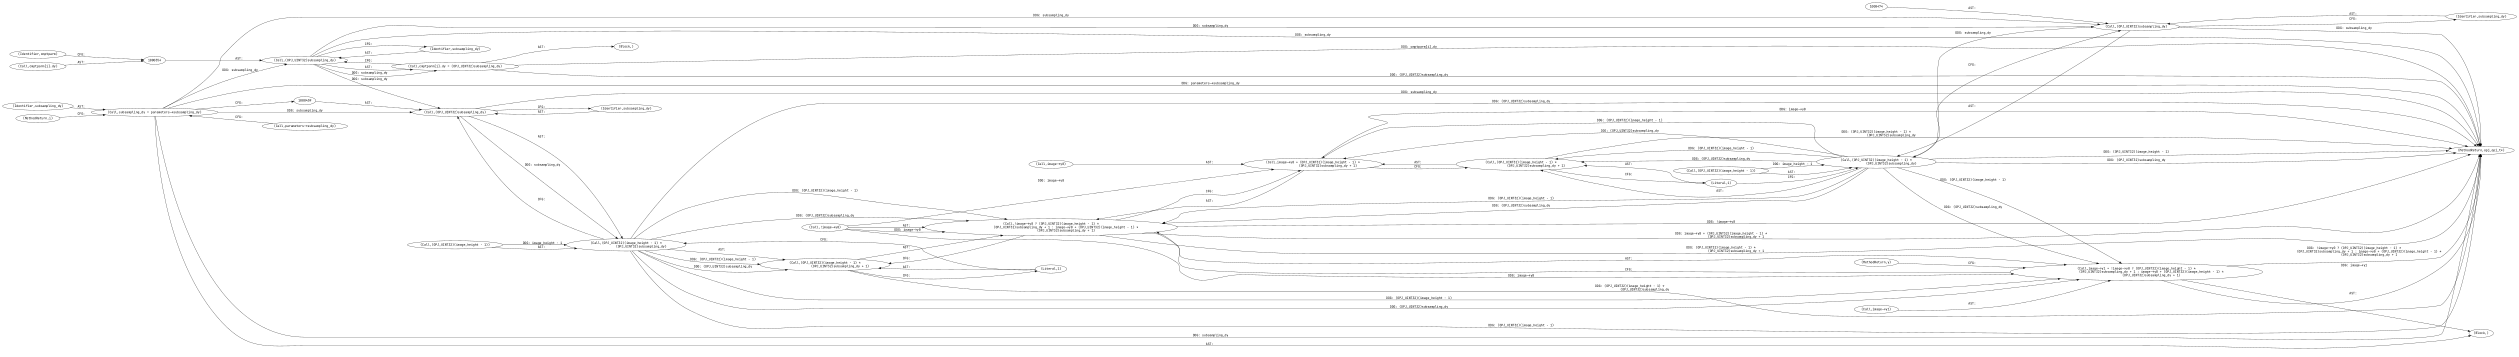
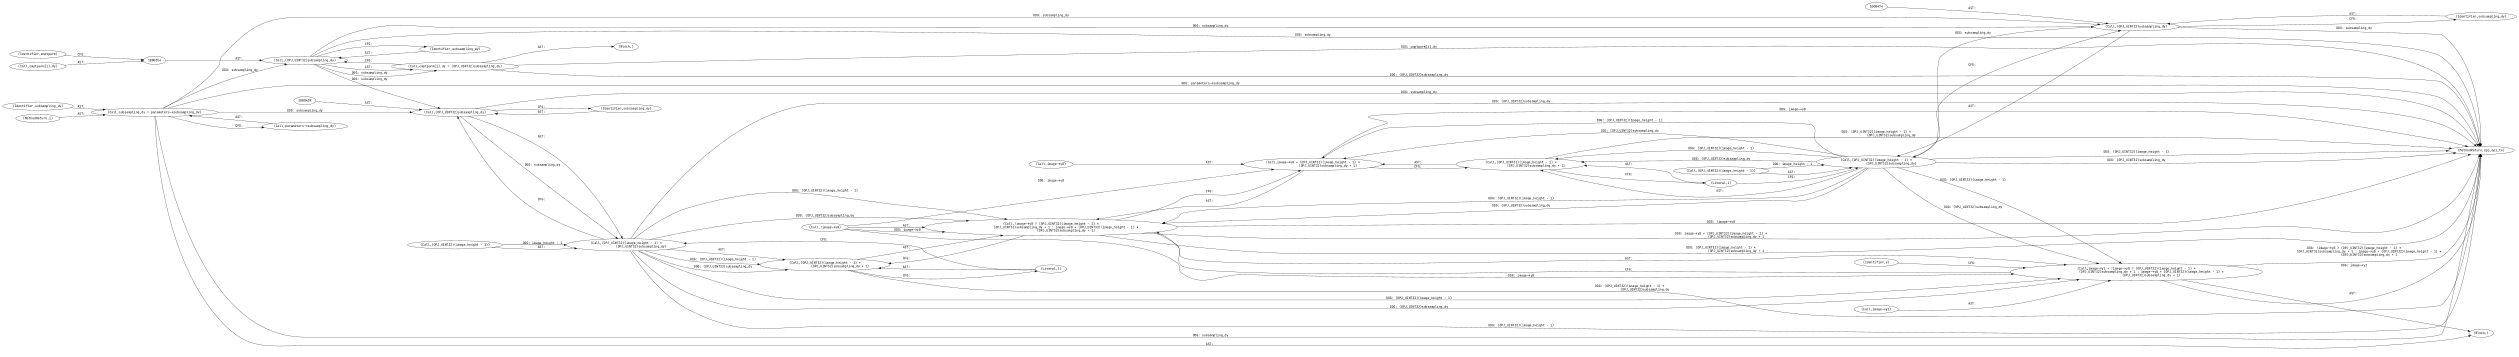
edge "(Call,subsampling_dy = parameters->subsampling_dy)" -> "1000459": now "(Call,subsampling_dy = parameters->subsampling_dy)" -> "(Call,parameters->subsampling_dy)"
edge "(MethodReturn,i)" -> "(Call,subsampling_dy = parameters->subsampling_dy)": label "CFG: " -> "AST: "
edge "(Call,parameters->subsampling_dy)" -> "(Call,subsampling_dy = parameters->subsampling_dy)": label "CFG: " -> "AST: "
node "(MethodReturn,y)": label "(MethodReturn,y)" -> "(Identifier,y)"
